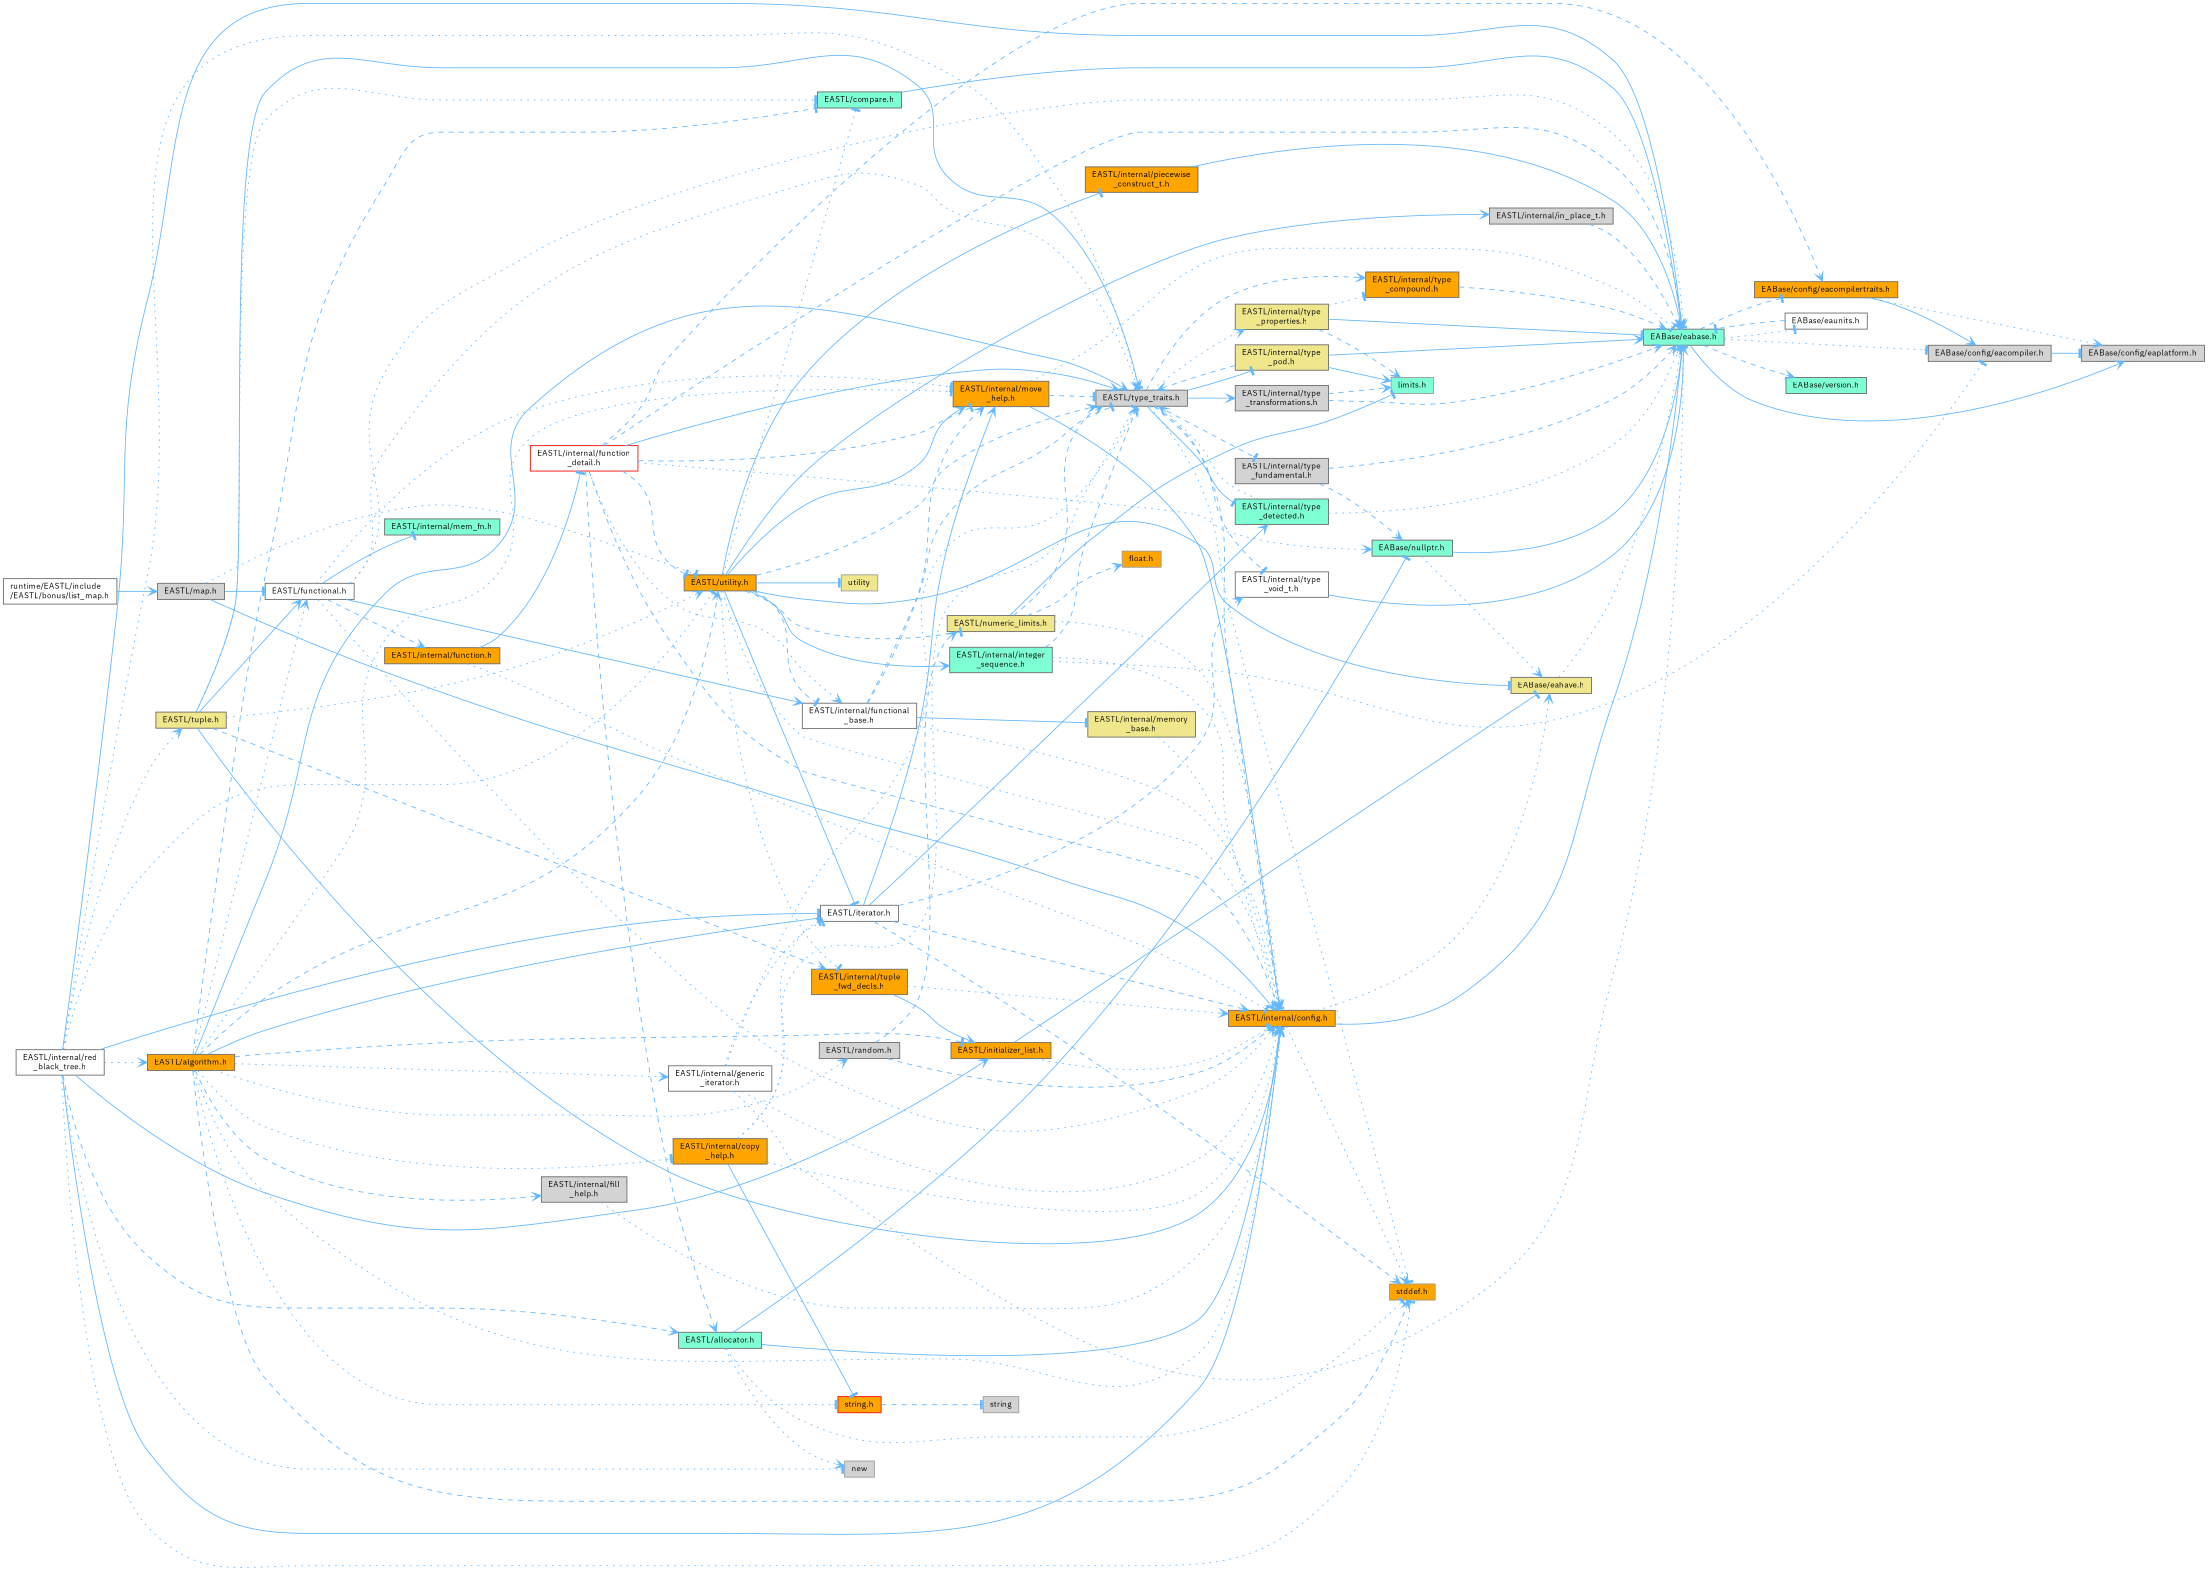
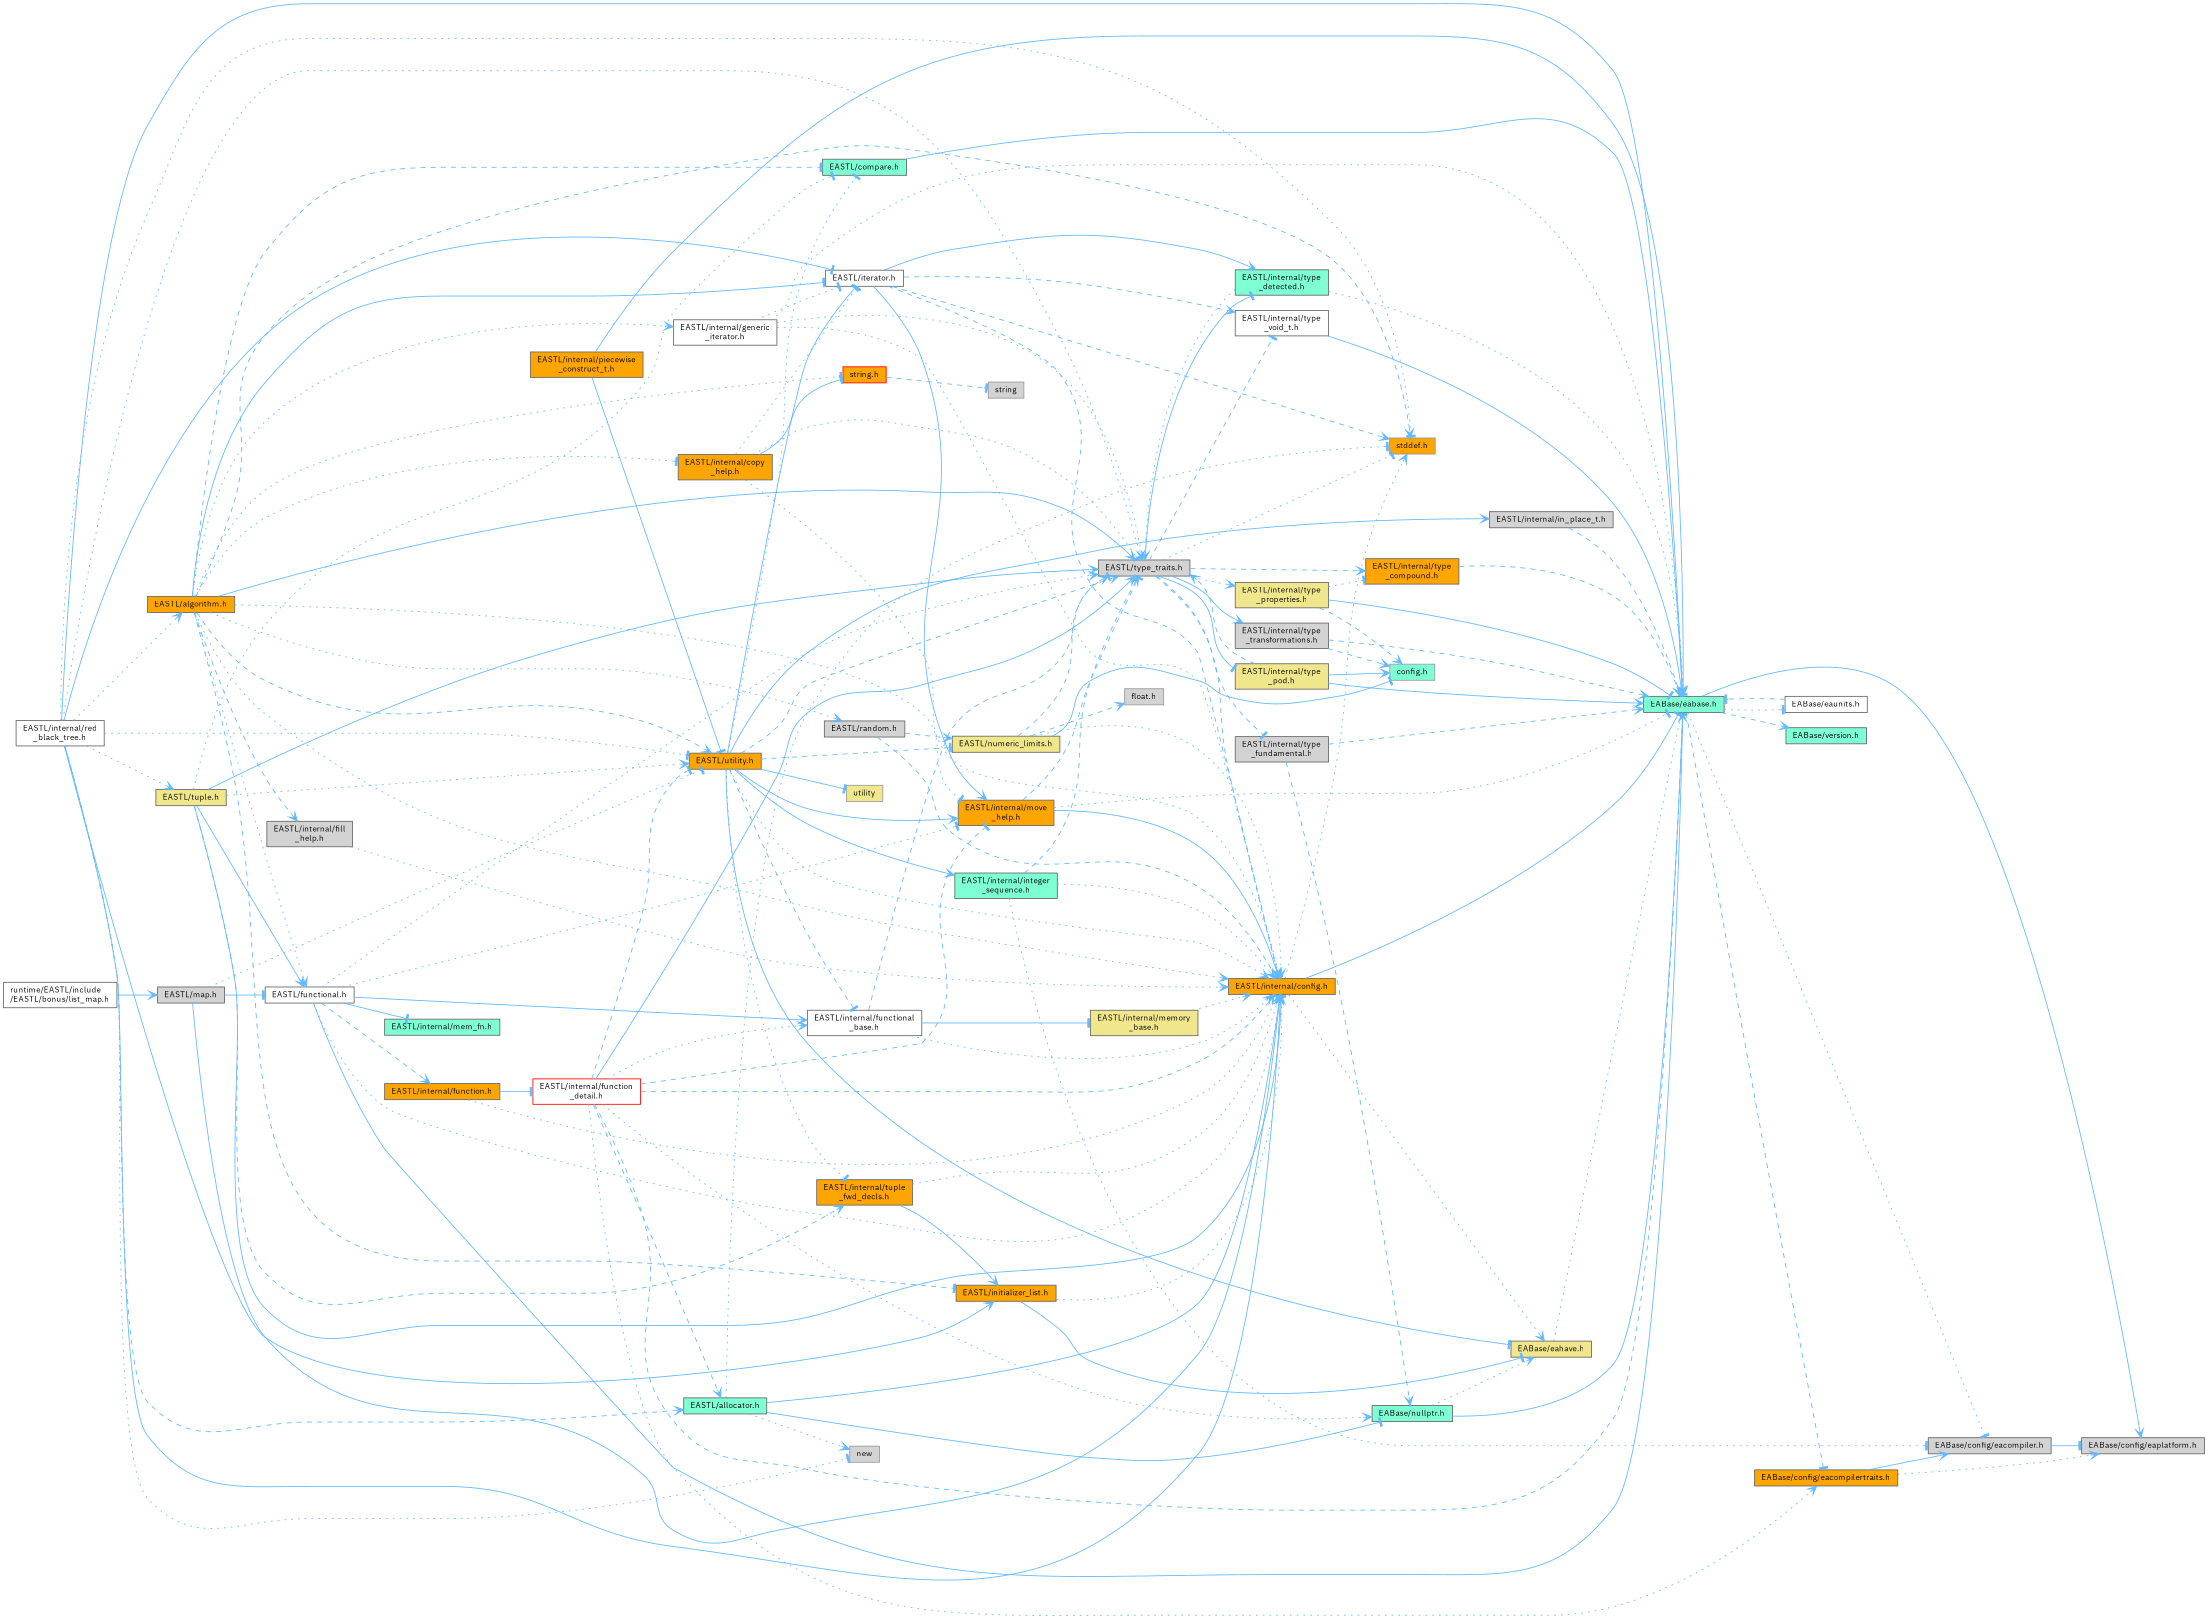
edge "EASTL/internal/function _detail.h" -> "EABase/config/eacompilertraits.h": style dashed -> dotted
edge "EASTL/functional.h" -> "EABase/eabase.h": style dotted -> solid
edge "EASTL/utility.h" -> "EASTL/internal/piecewise _construct_t.h": reversed
node "limits.h": label "limits.h" -> "config.h"
edge "EASTL/internal/functional _base.h" -> "EASTL/internal/move _help.h": removed
node "float.h": fillcolor orange -> lightgrey
